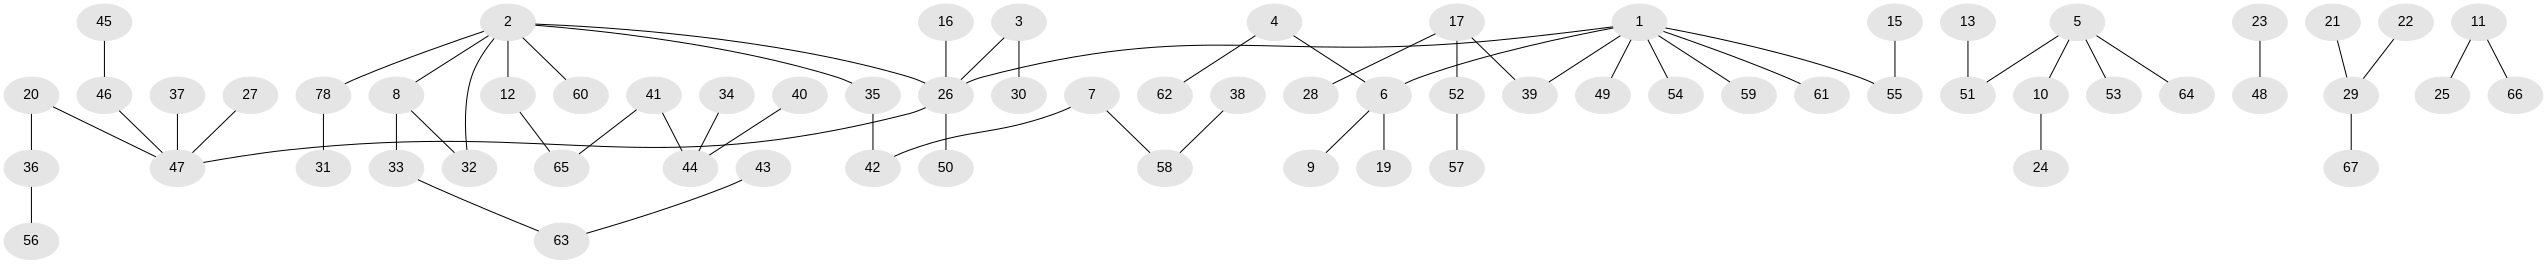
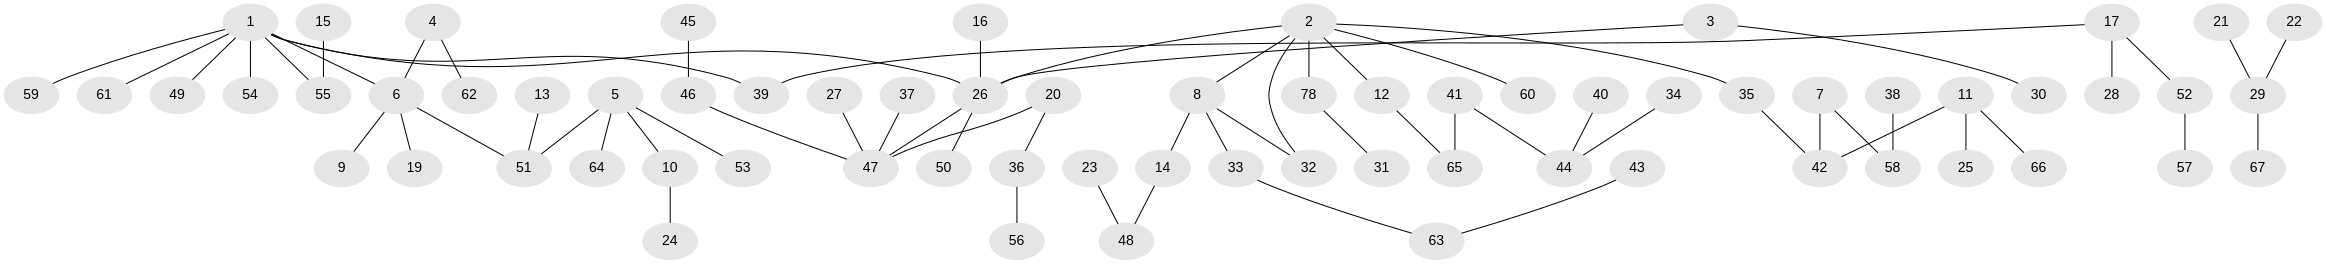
edge "11" -- "42": added
edge "6" -- "51": added
node "14": added
